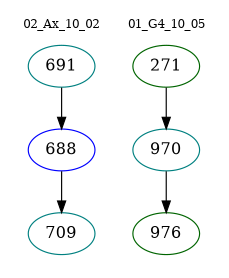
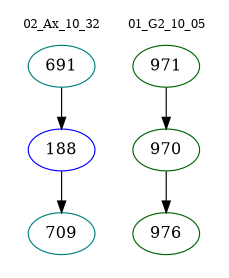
cluster "02_Ax_10_02": label "02_Ax_10_02" -> "02_Ax_10_32"
cluster "01_G4_10_05": label "01_G4_10_05" -> "01_G2_10_05"
node "271": label "271" -> "971"
node "688": label "688" -> "188"
node "970": color teal -> darkgreen
